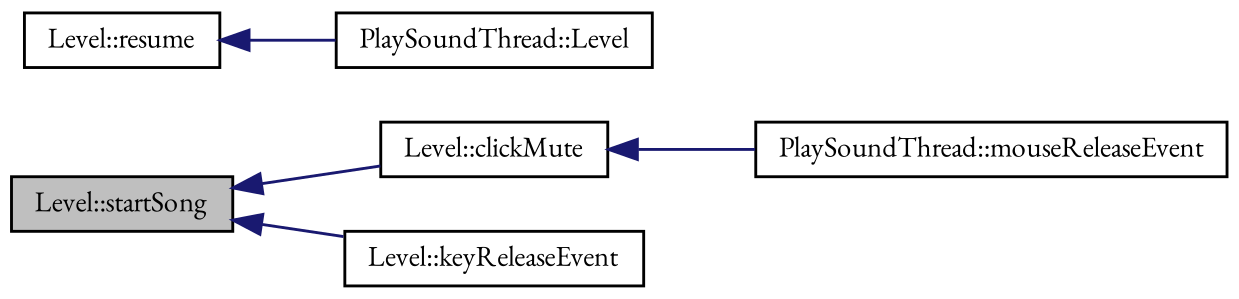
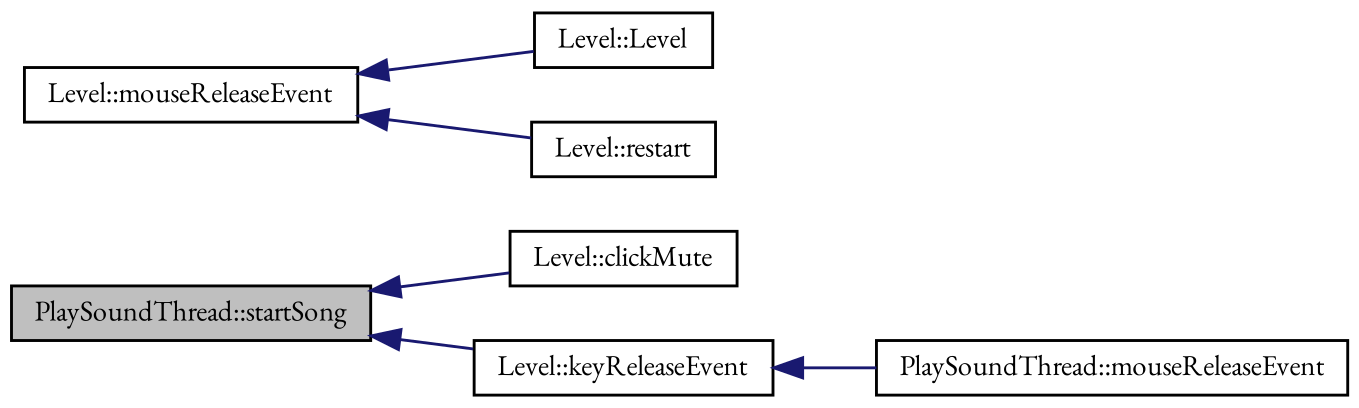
node "Level::resume": label "Level::resume" -> "Level::mouseReleaseEvent"
node "PlaySoundThread::Level": label "PlaySoundThread::Level" -> "Level::Level"
node "Level::restart": added
edge "PlaySoundThread::mouseReleaseEvent" -> "Level::clickMute": now "PlaySoundThread::mouseReleaseEvent" -> "Level::keyReleaseEvent"
node "Level::startSong": label "Level::startSong" -> "PlaySoundThread::startSong"
